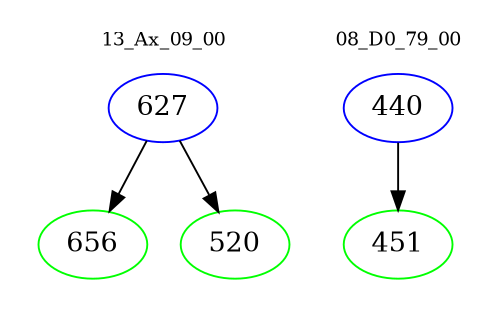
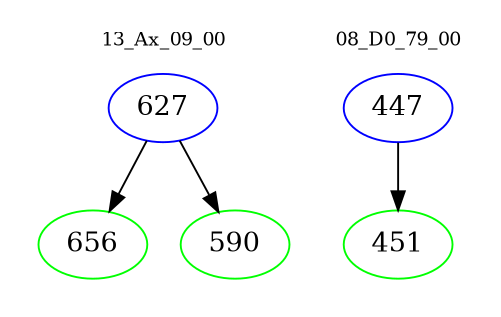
node "440": label "440" -> "447"
node "520": label "520" -> "590"
